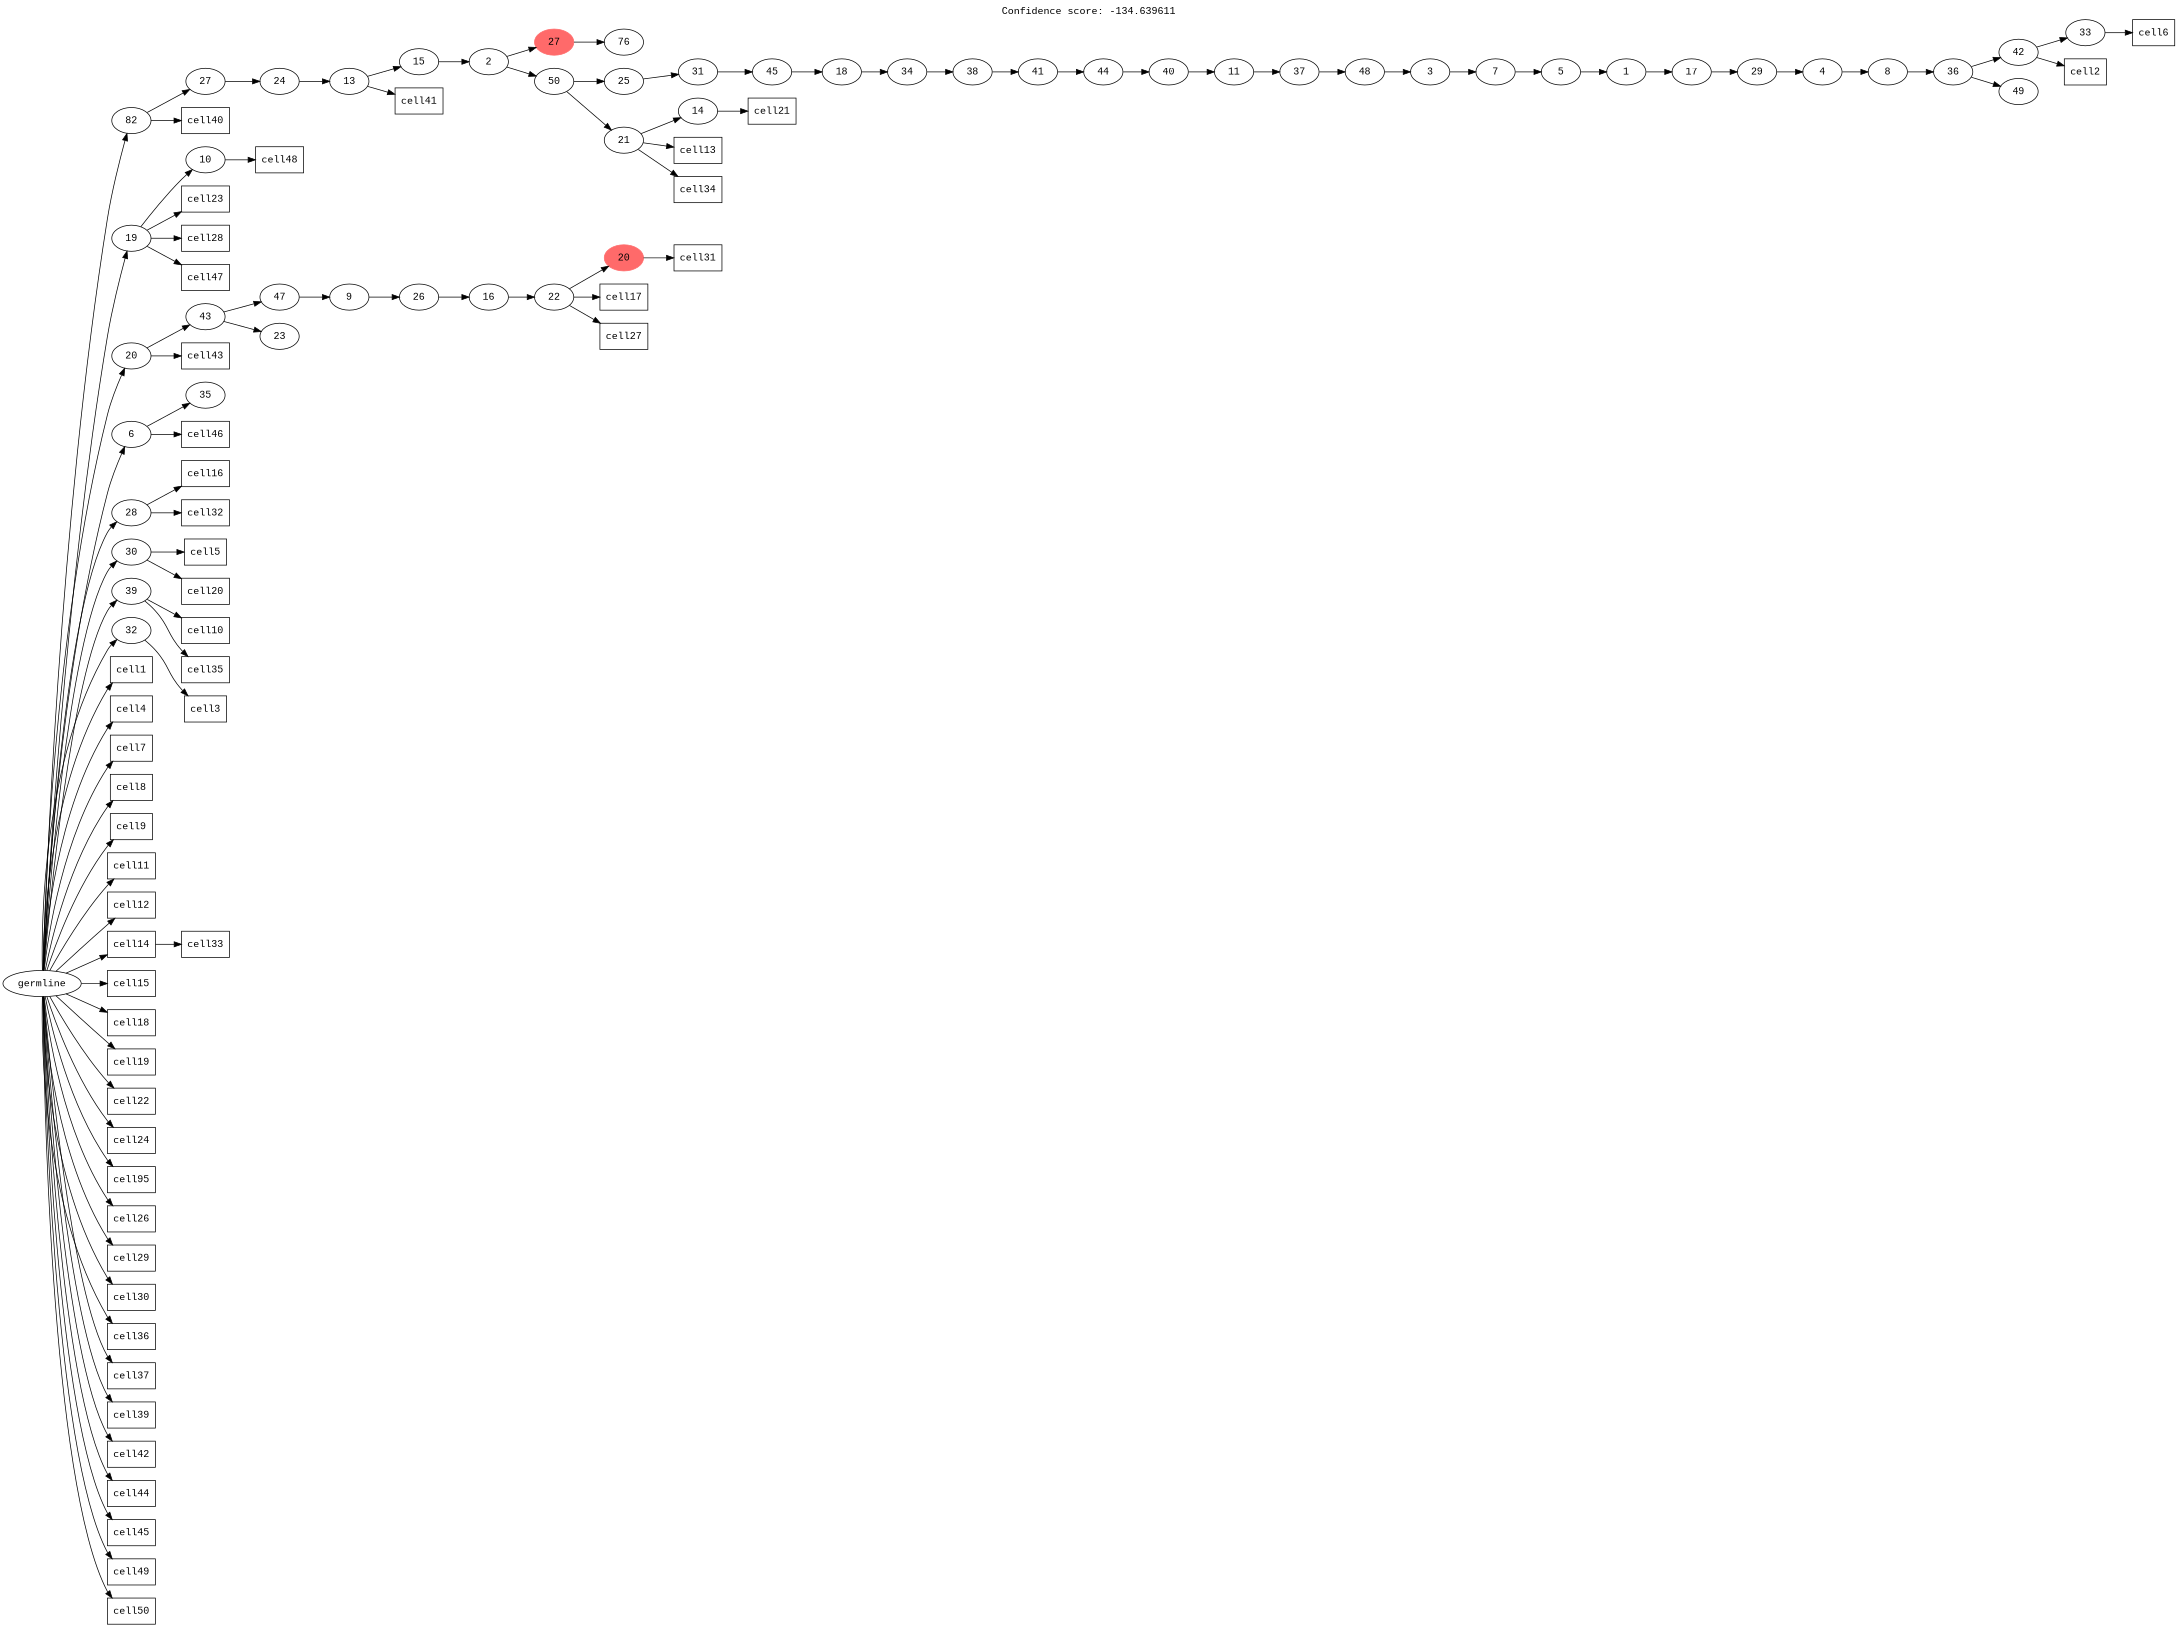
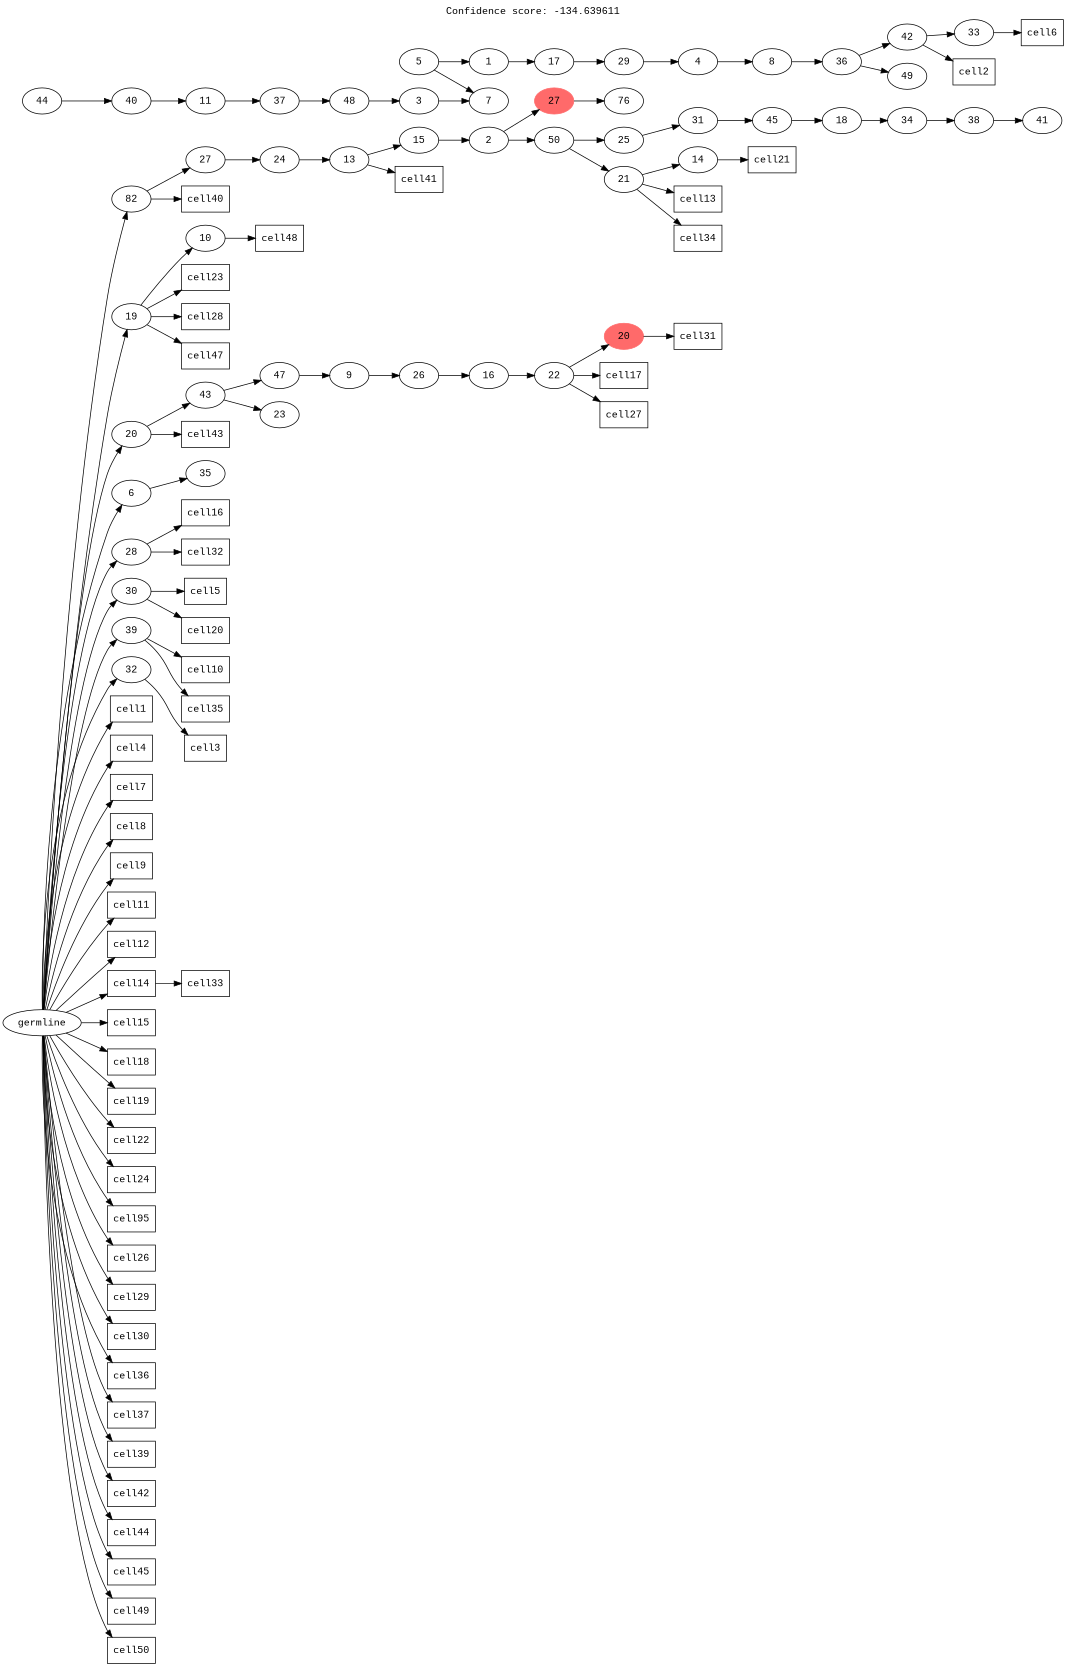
edge "41" -> "44": removed
edge "7" -> "5": reversed
node "cell46": removed
